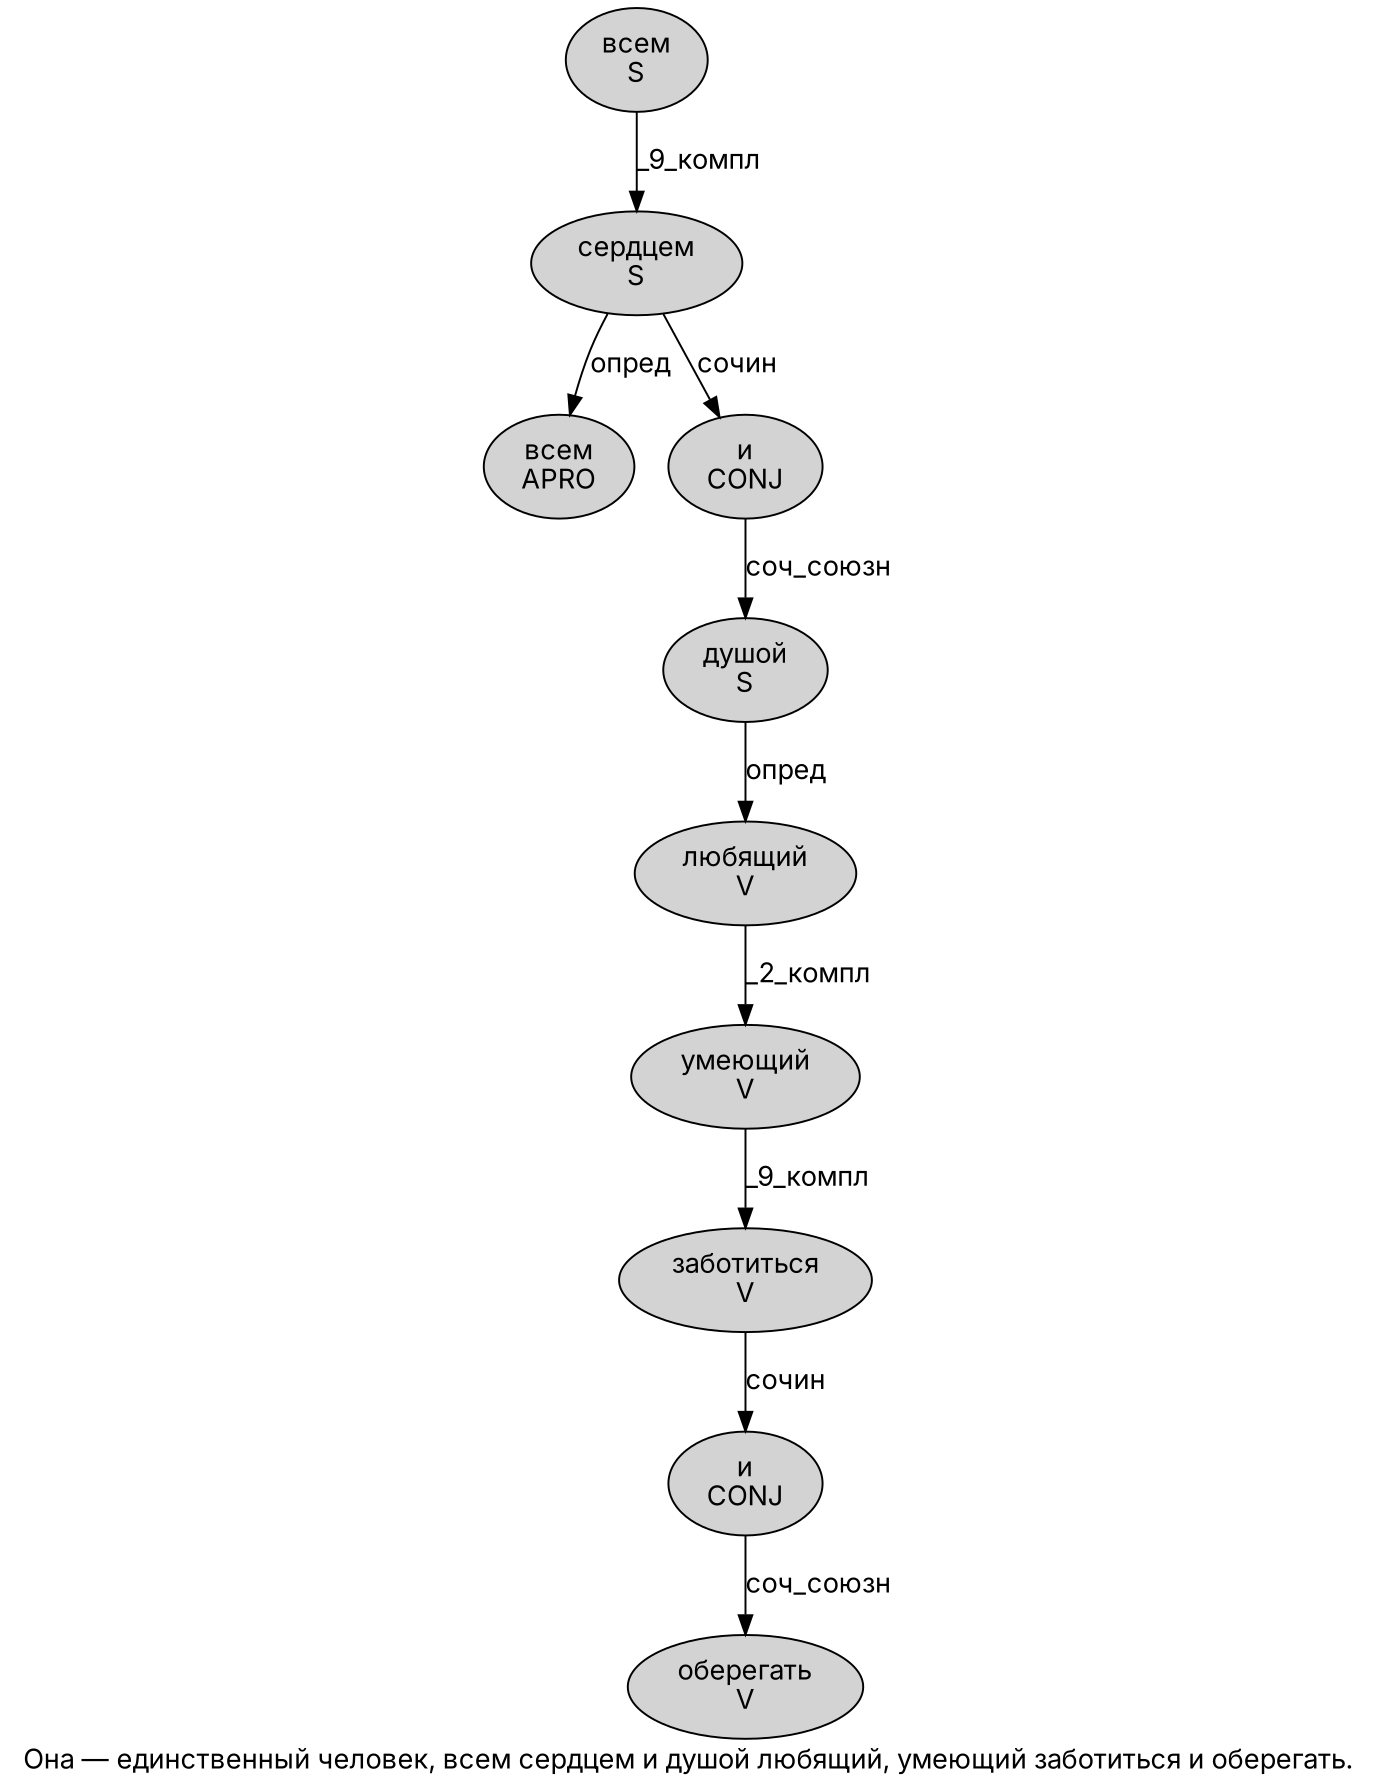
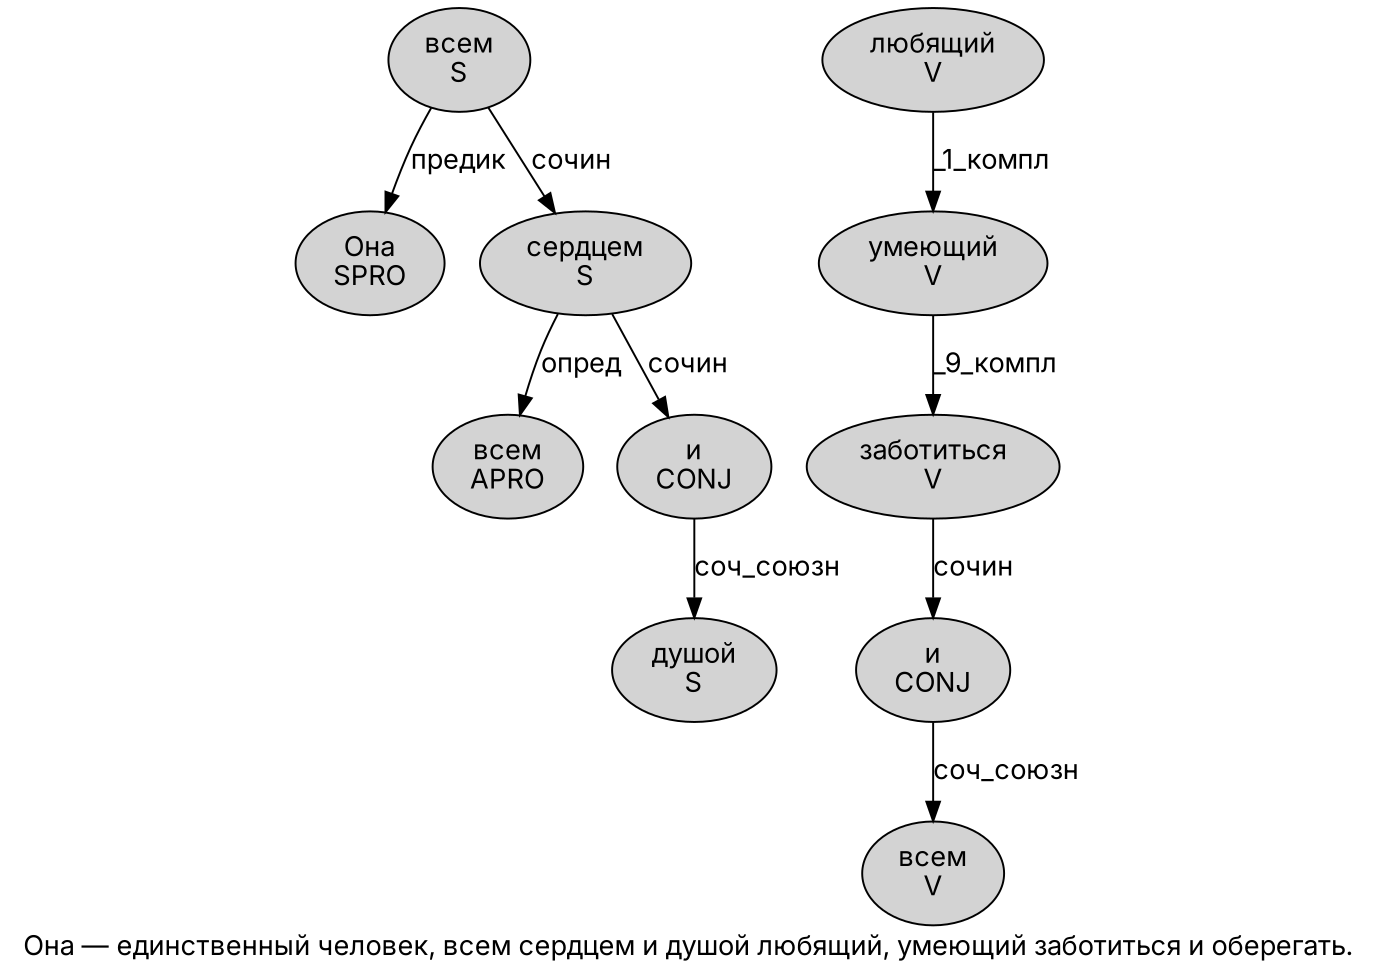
edge "всем S" -> "сердцем S": label "_9_компл" -> "сочин"
node "Она SPRO": added
edge "душой S" -> "любящий V": removed, label "опред"
edge "любящий V" -> "умеющий V": label "_2_компл" -> "_1_компл"
node "оберегать V": label "оберегать V" -> "всем V"
